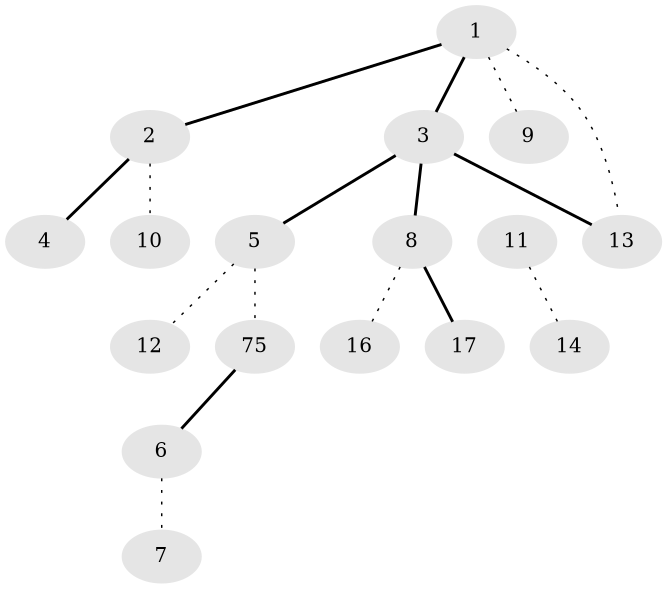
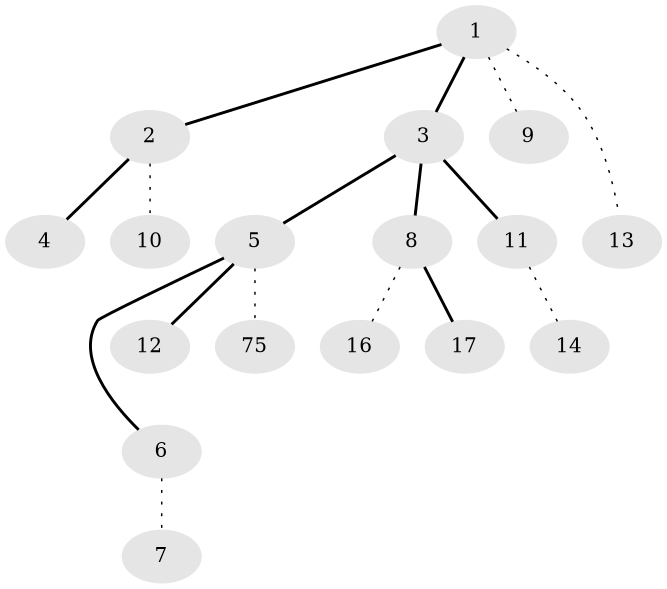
edge "3" -- "13": now "3" -- "11"
edge "5" -- "12": style dotted -> bold
edge "75" -- "6": now "5" -- "6"
